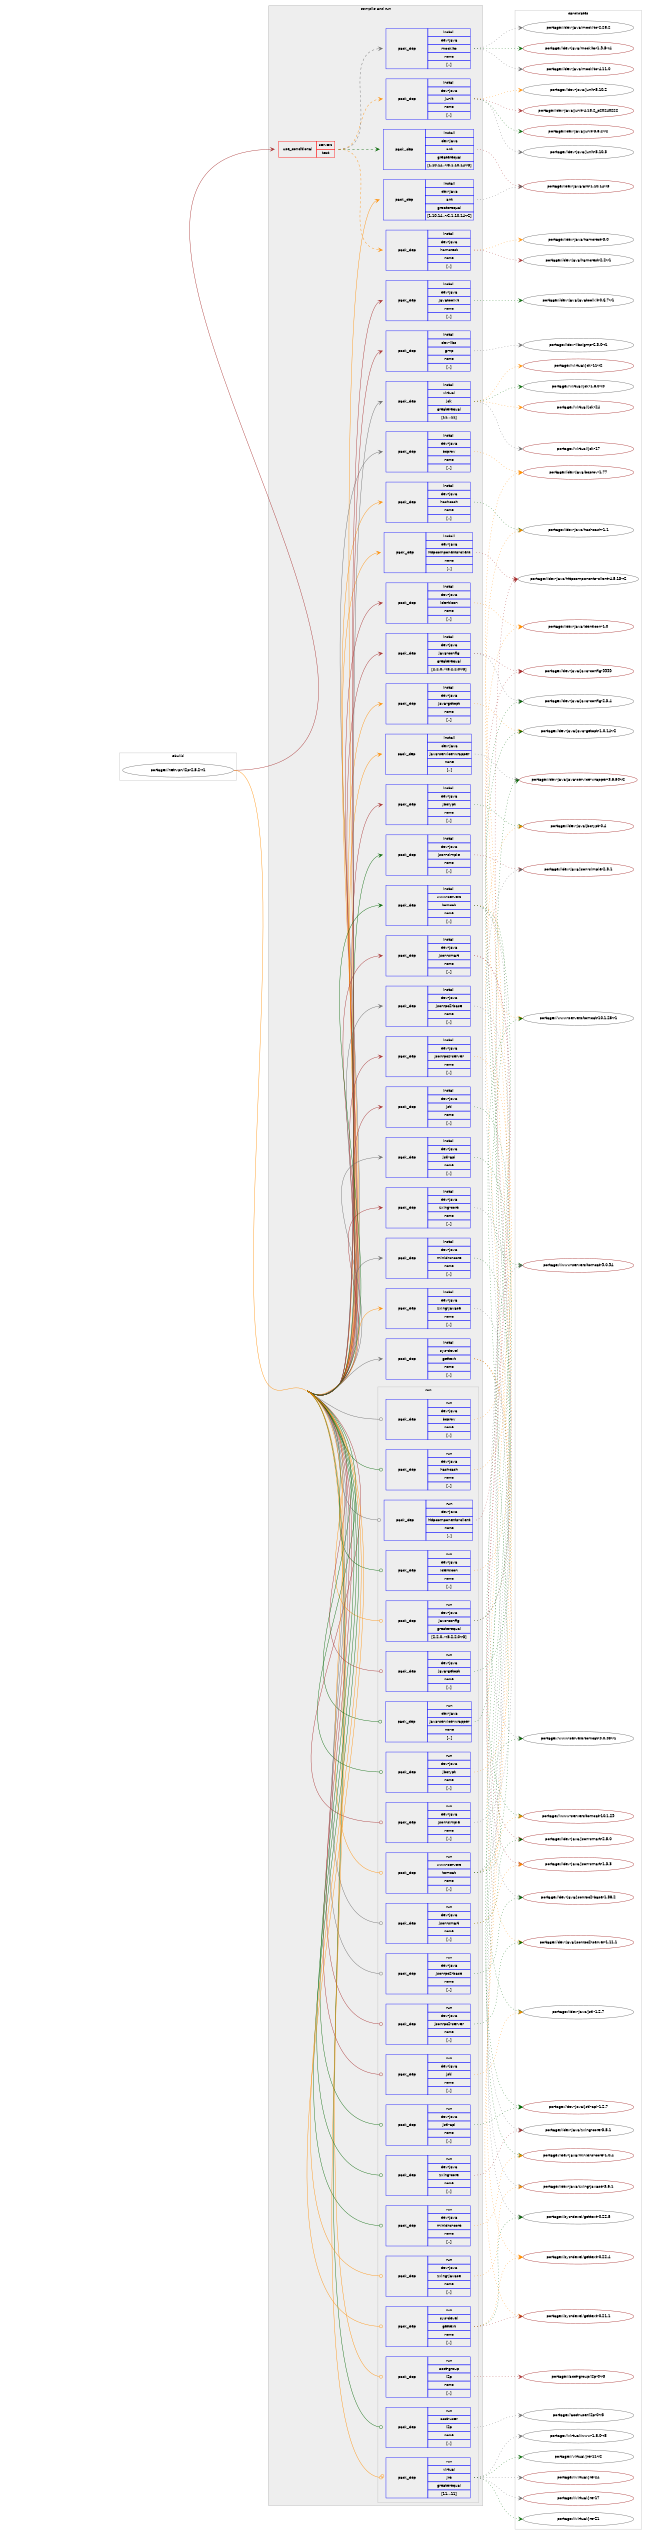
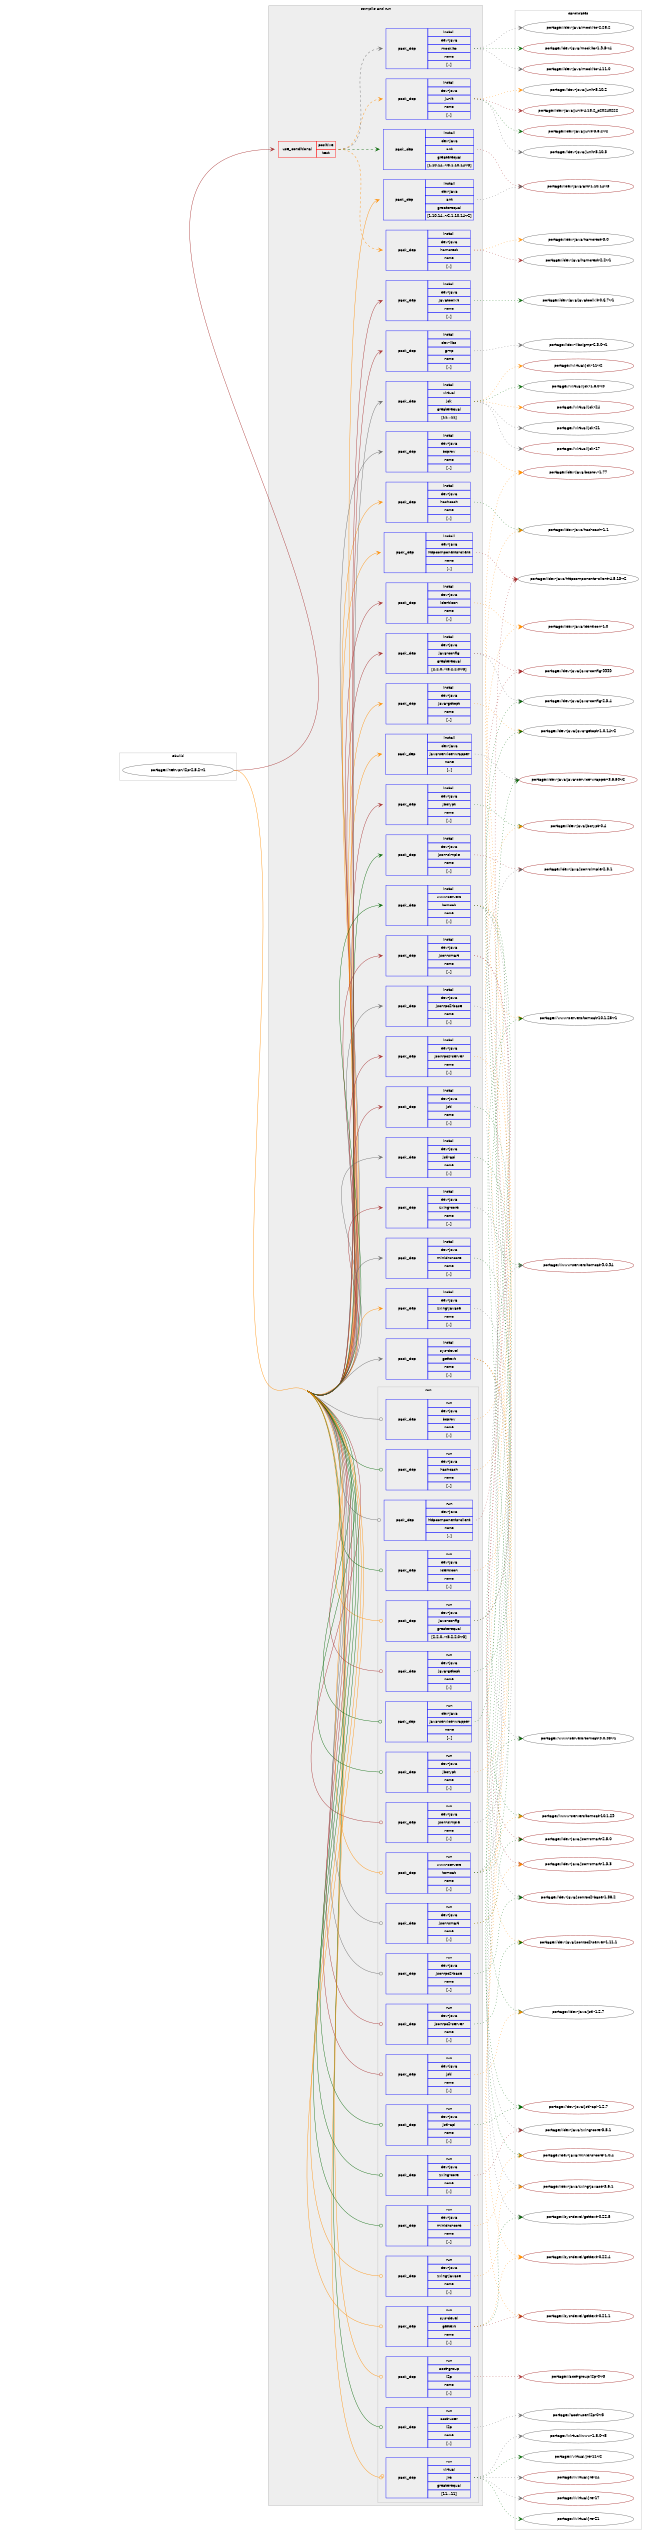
node "use_conditional": text "servers" -> "positive"
node "portage://virtual/jdk-21": added
